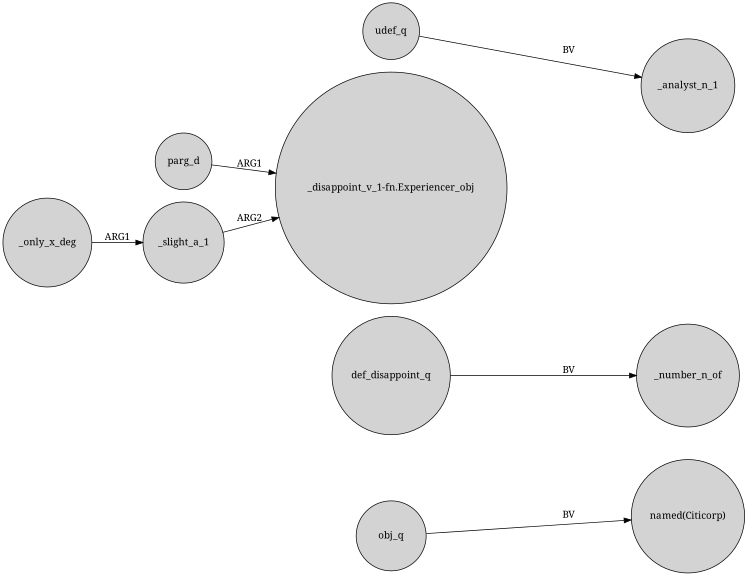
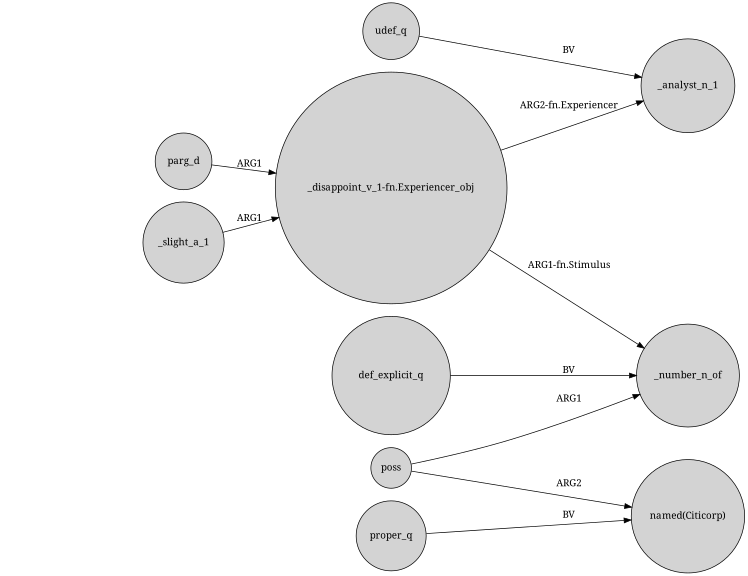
edge "_disappoint_v_1-fn.Experiencer_obj" -> "_analyst_n_1": added, label "ARG2-fn.Experiencer"
edge "_slight_a_1" -> "_disappoint_v_1-fn.Experiencer_obj": label "ARG2" -> "ARG1"
node "_only_x_deg": removed
edge "_disappoint_v_1-fn.Experiencer_obj" -> "_number_n_of": added, label "ARG1-fn.Stimulus"
node "def_disappoint_q": label "def_disappoint_q" -> "def_explicit_q"
node "poss": added
node "obj_q": label "obj_q" -> "proper_q"
